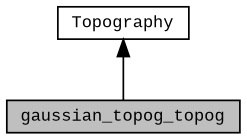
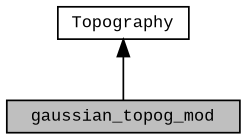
node "gaussian_topog_topog": label "gaussian_topog_topog" -> "gaussian_topog_mod"
